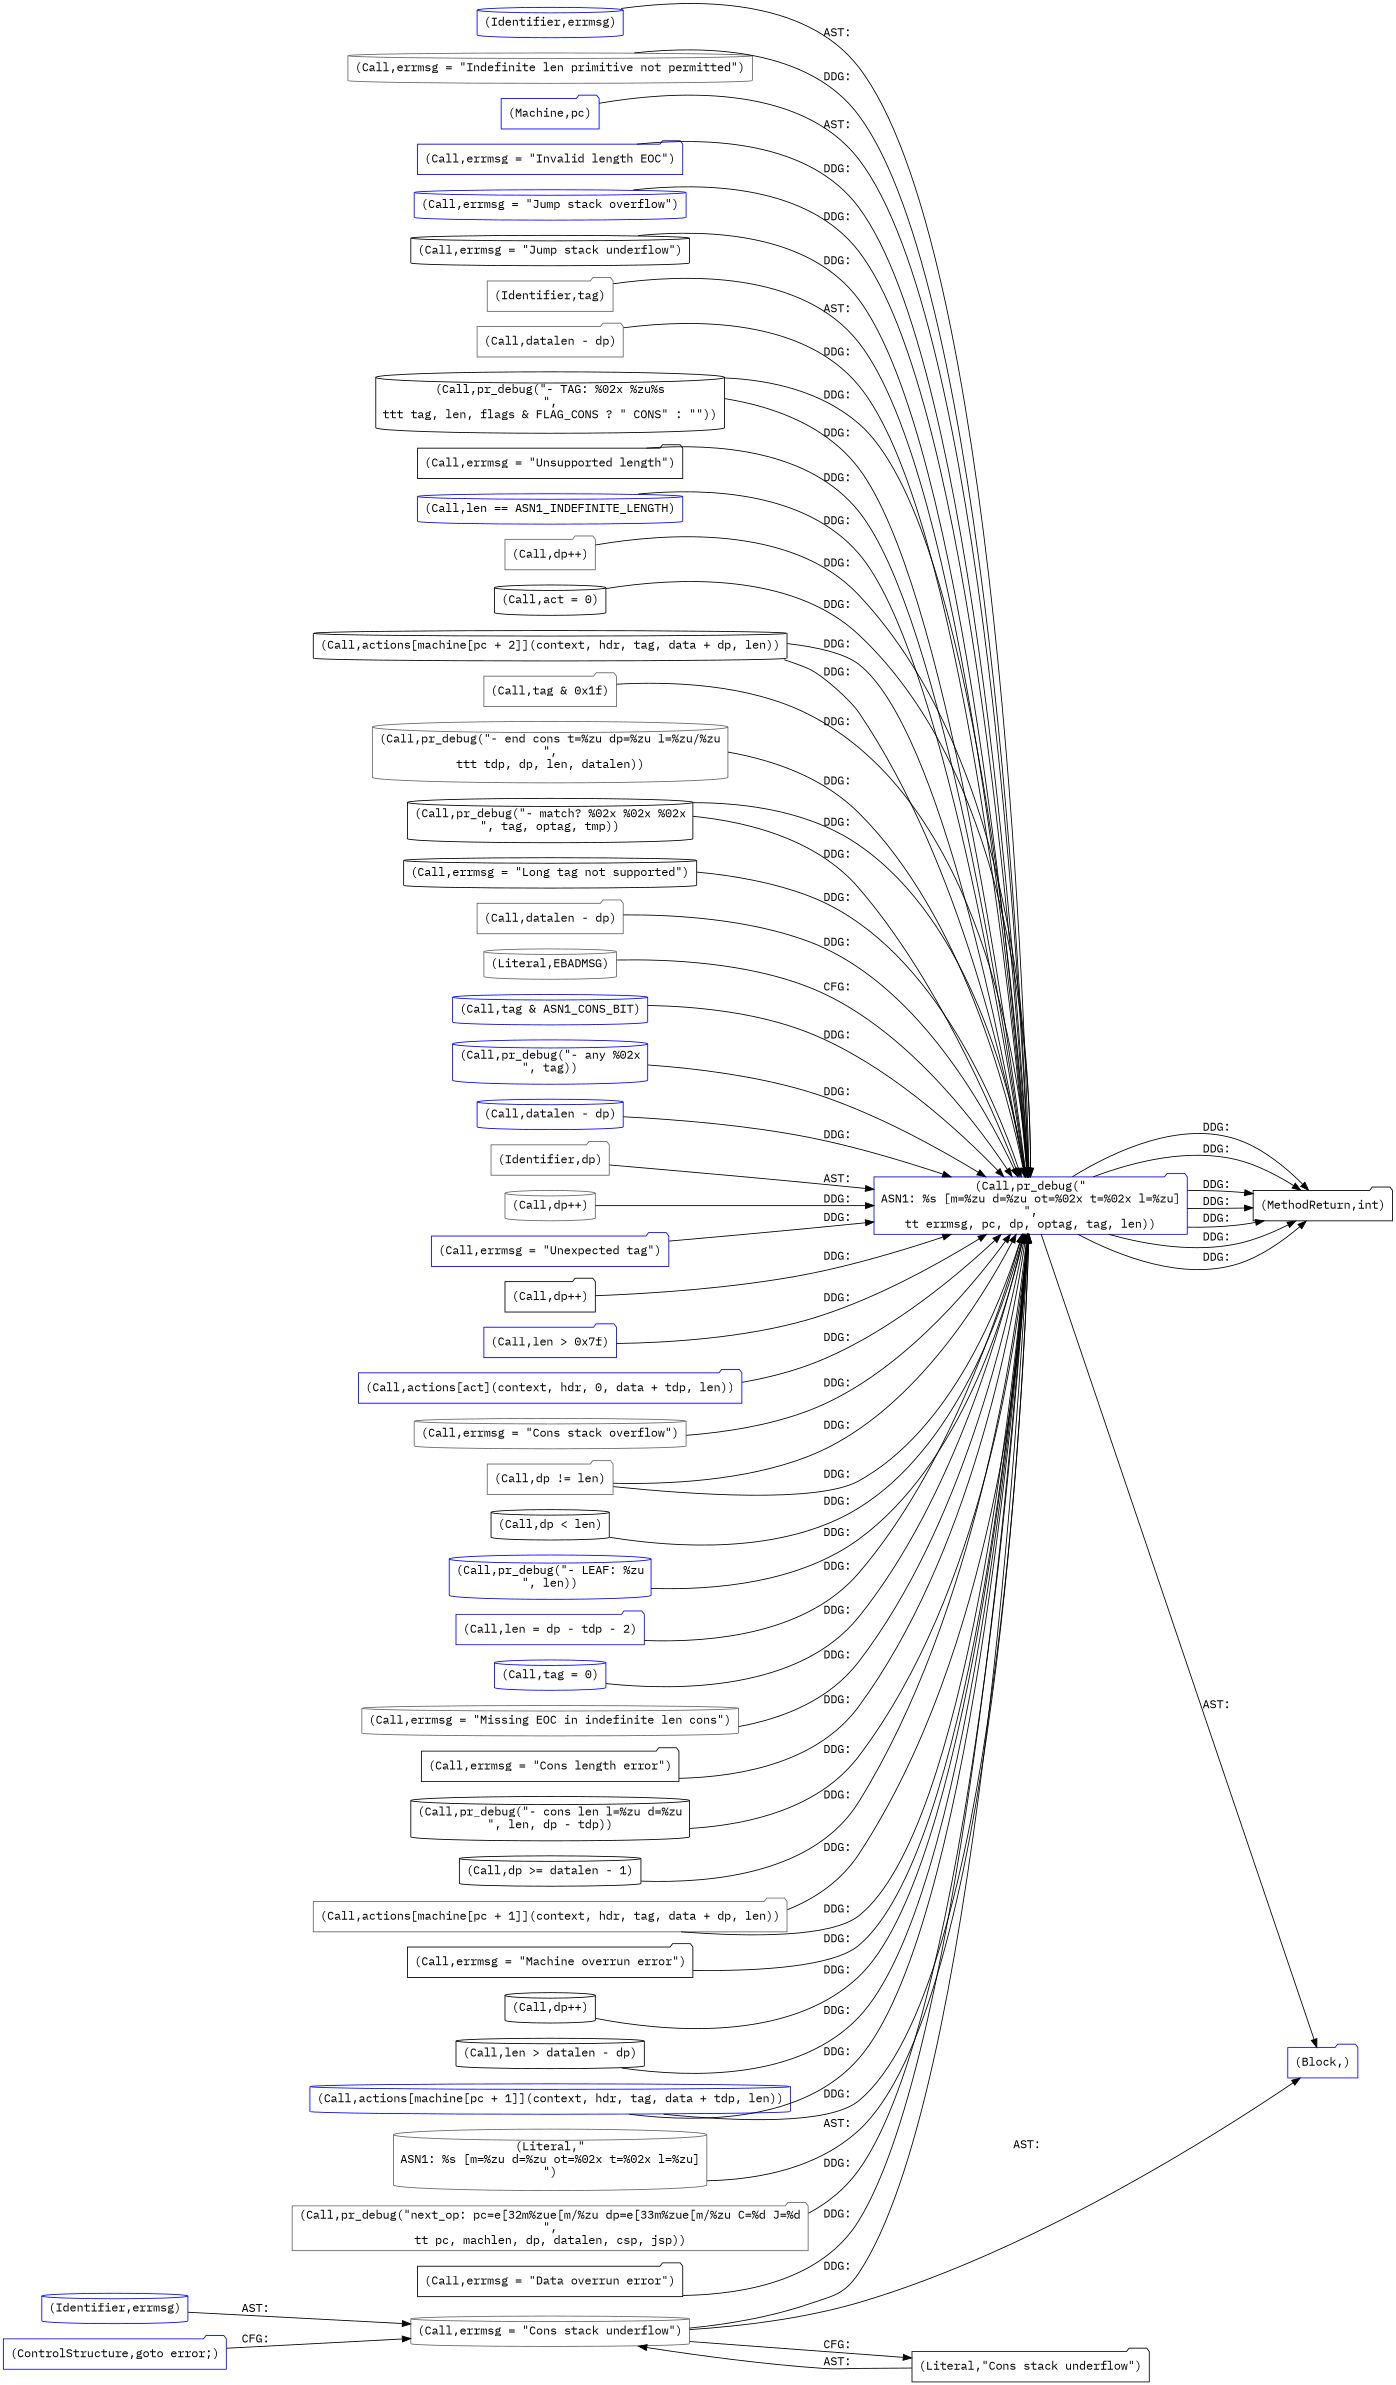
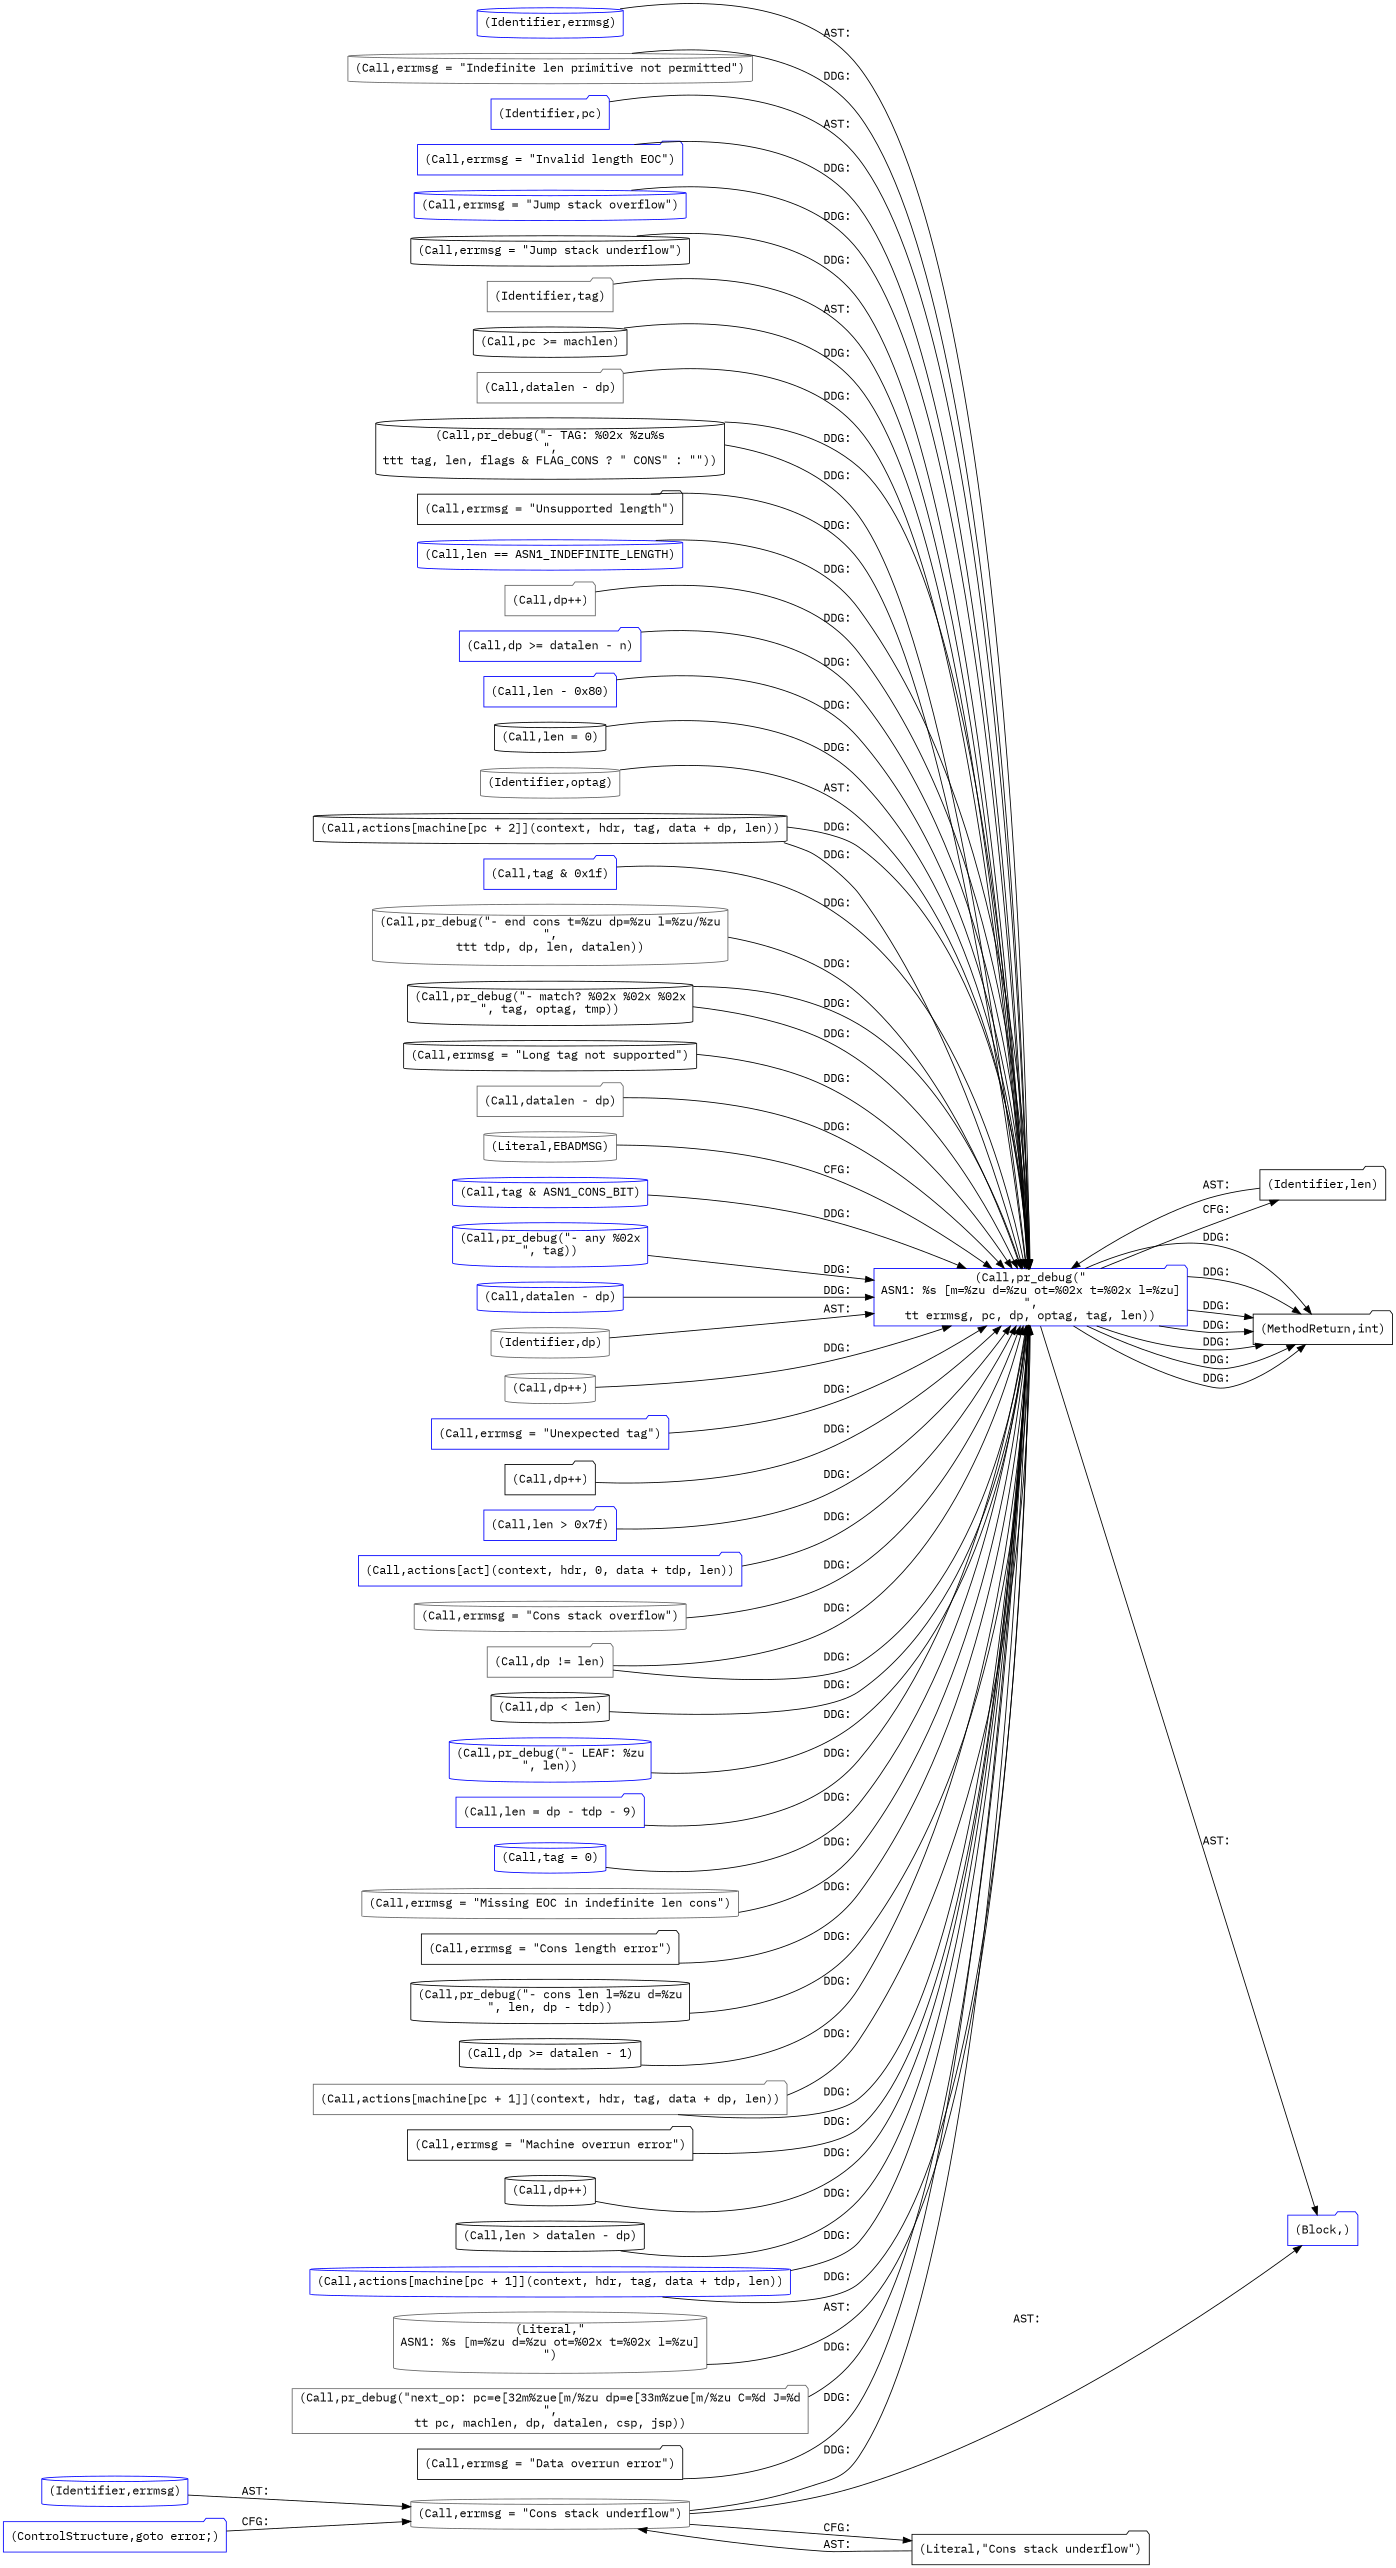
node "(Machine,pc)": label "(Machine,pc)" -> "(Identifier,pc)"
node "(Call,pc >= machlen)": added
node "(Call,act = 0)": label "(Call,act = 0)" -> "(Call,len = 0)"
node "(Call,dp >= datalen - n)": added
node "(Call,tag & 0x1f)": color gray40 -> blue
node "(Call,len - 0x80)": added
node "(Identifier,optag)": added
node "(Identifier,dp)": shape folder -> cylinder
node "(Identifier,len)": added
node "(Call,len = dp - tdp - 2)": label "(Call,len = dp - tdp - 2)" -> "(Call,len = dp - tdp - 9)"
